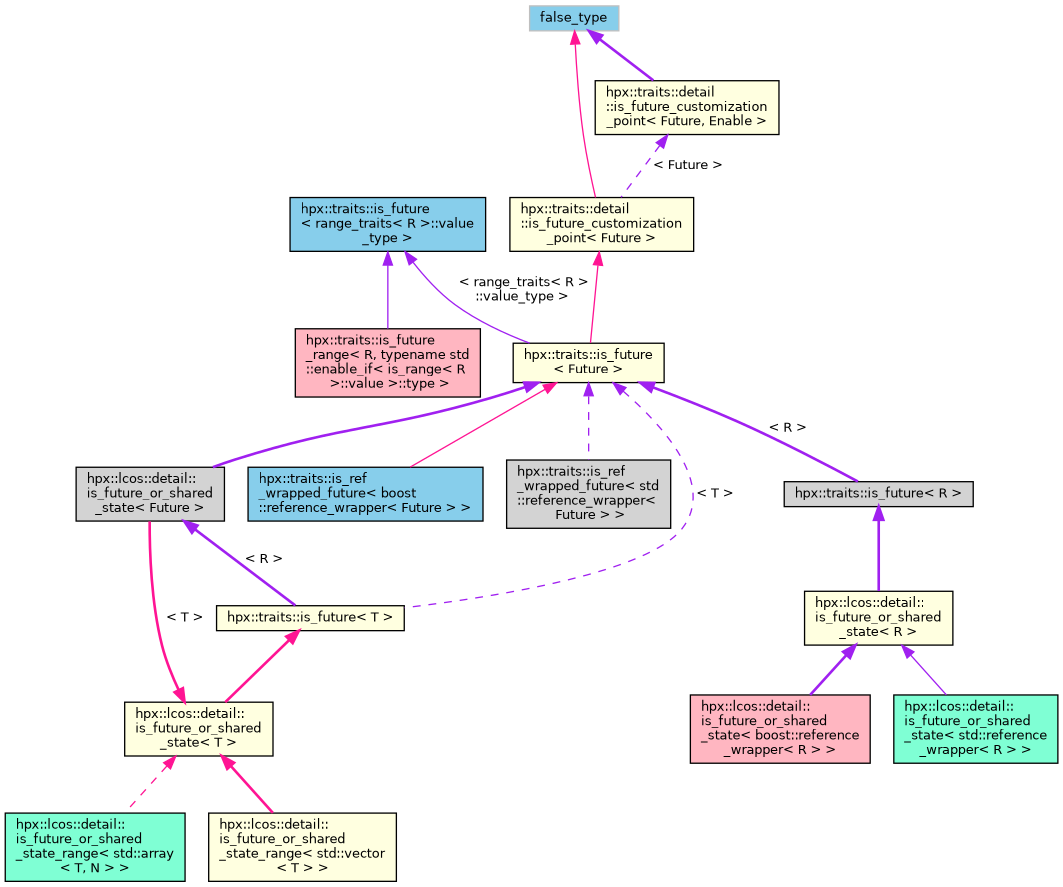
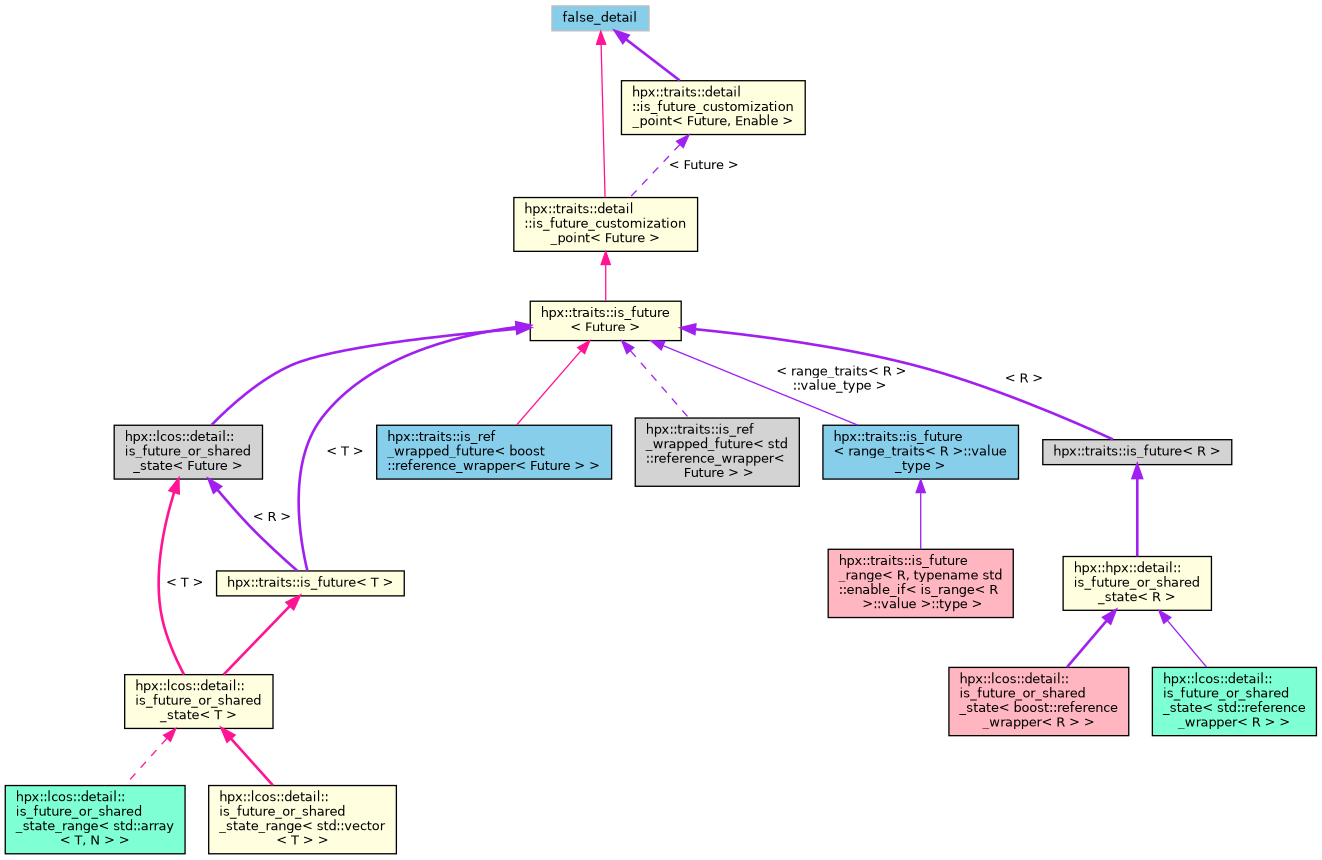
node "false_type": label "false_type" -> "false_detail"
edge "hpx::traits::is_future < Future >" -> "hpx::traits::is_future < range_traits< R >::value _type >": reversed
edge "hpx::traits::is_future< T >" -> "hpx::traits::is_future < Future >": style dashed -> bold
edge "hpx::lcos::detail:: is_future_or_shared _state< Future >" -> "hpx::lcos::detail:: is_future_or_shared _state< T >": reversed
node "hpx::lcos::detail:: is_future_or_shared _state< R >": label "hpx::lcos::detail:: is_future_or_shared _state< R >" -> "hpx::hpx::detail:: is_future_or_shared _state< R >"
